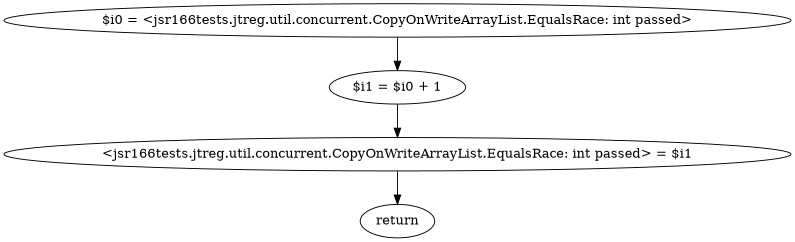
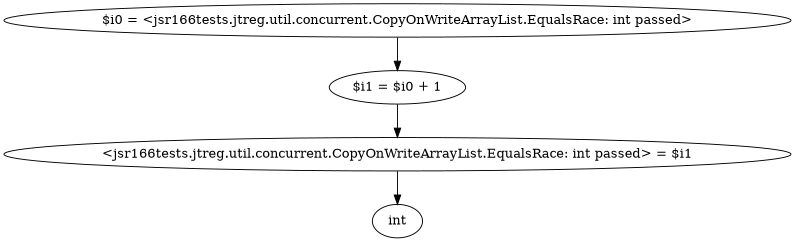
node "return": label "return" -> "int"
